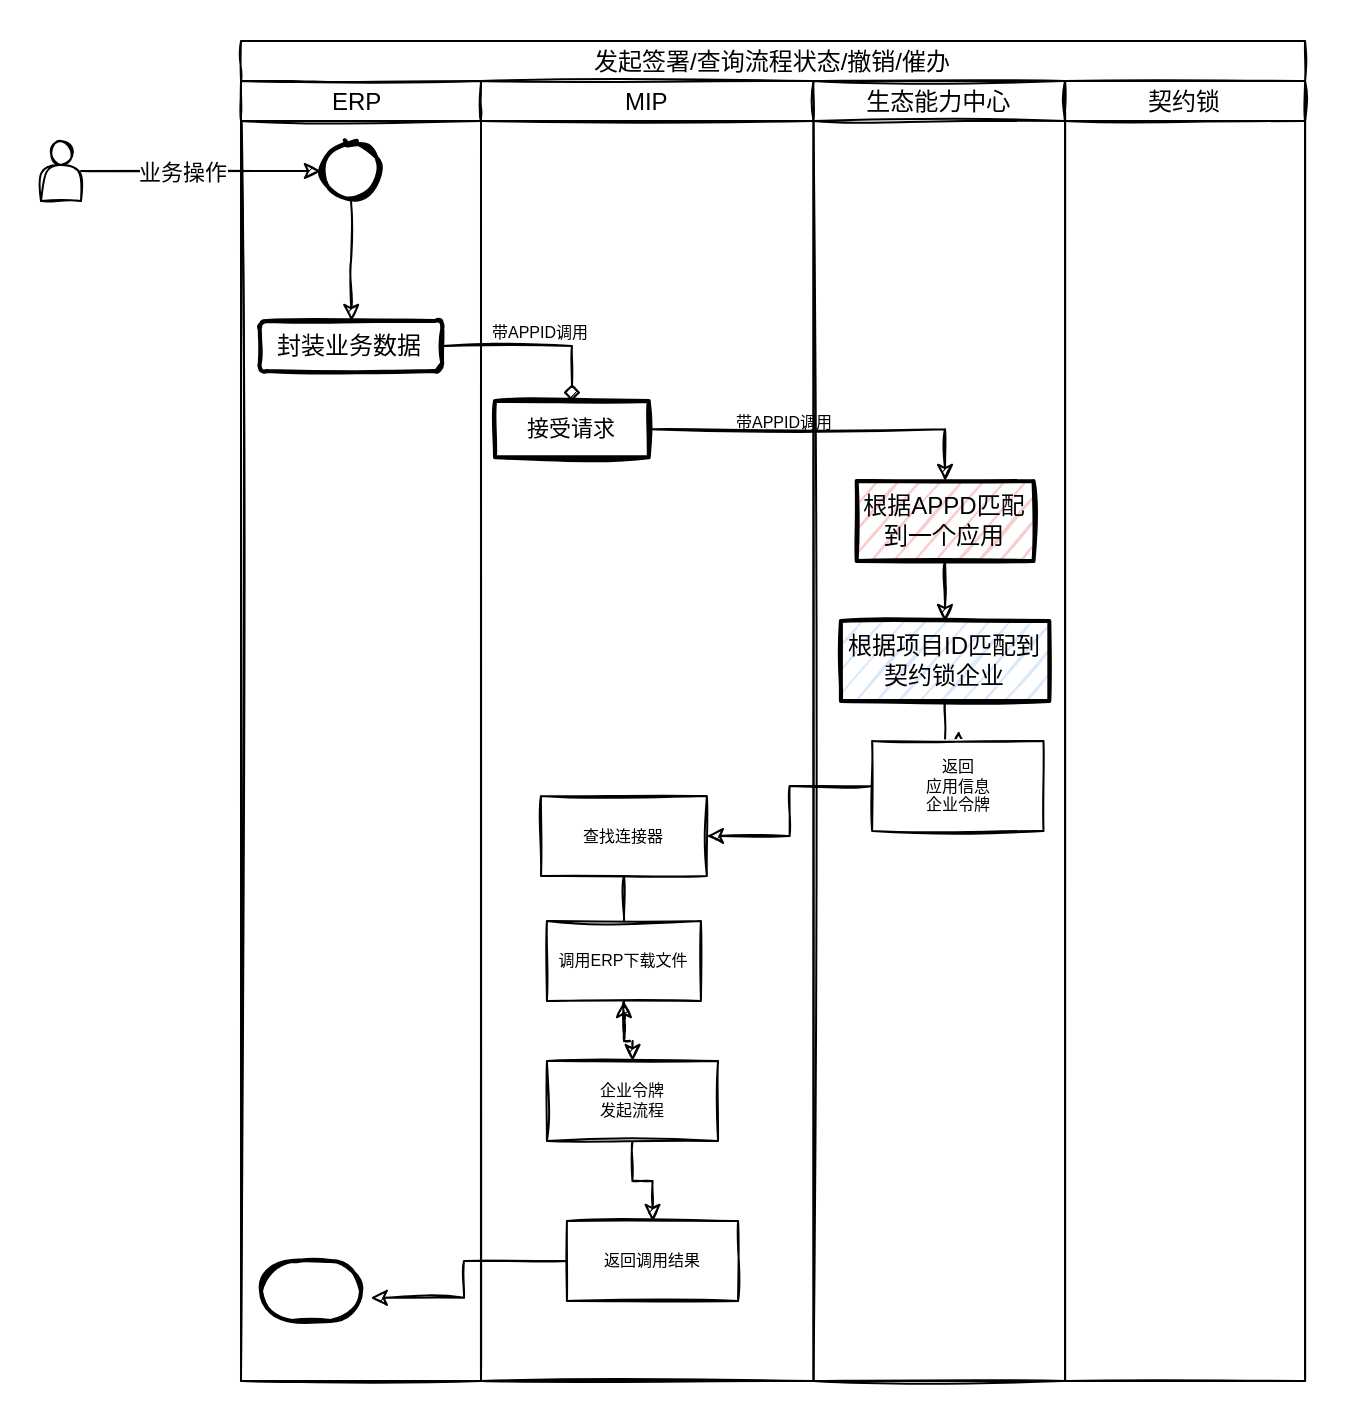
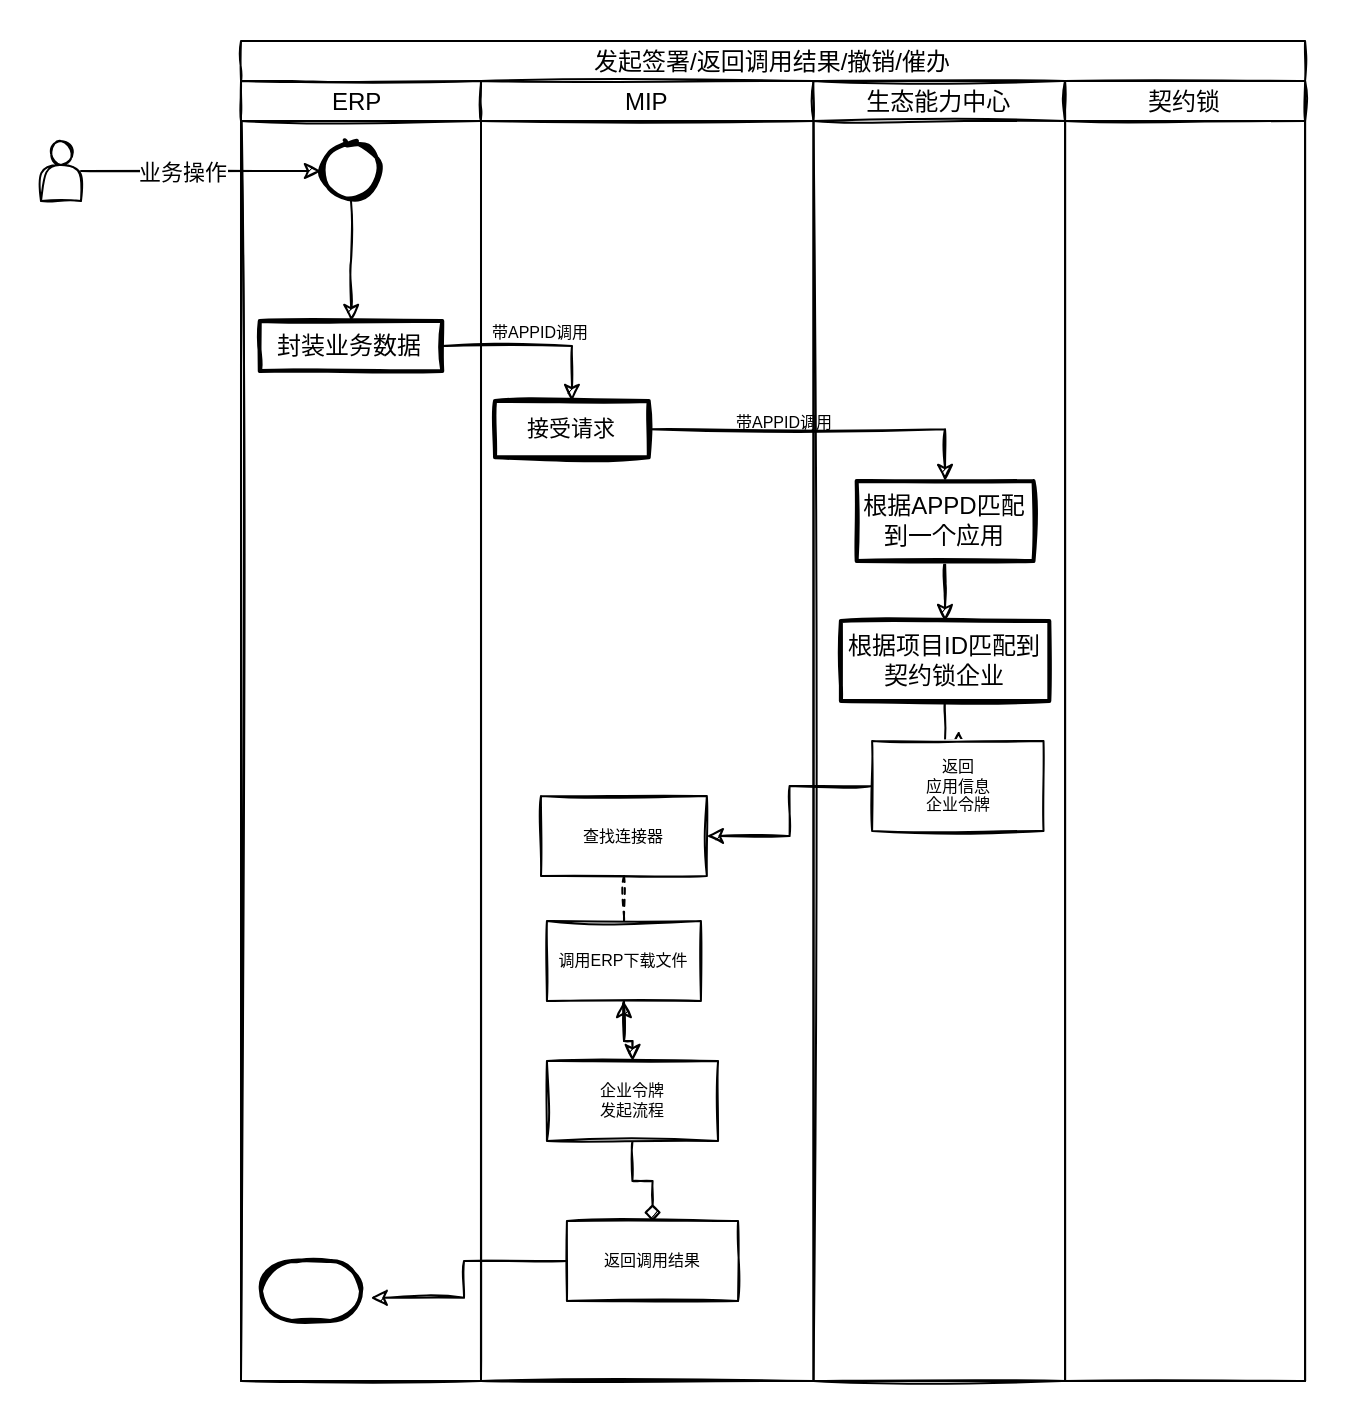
node "发起签署/查询流程状态/撤销/催办": label "发起签署/查询流程状态/撤销/催办" -> "发起签署/返回调用结果/撤销/催办"
node "封装业务数据": shape rounded rectangle -> rectangle
edge "封装业务数据" -> "接受请求": arrowhead diamond -> classic
node "根据APPD匹配到一个应用": fillcolor #f8cecc -> #ffffff
node "根据项目ID匹配到契约锁企业": fillcolor #dae8fc -> #ffffff
edge "查找连接器" -- "调用ERP下载文件": style solid -> dashed
edge "调用ERP下载文件" -> "企业令牌 发起流程": style dashed -> solid
edge "企业令牌 发起流程" -> "返回调用结果": arrowhead classic -> diamond
